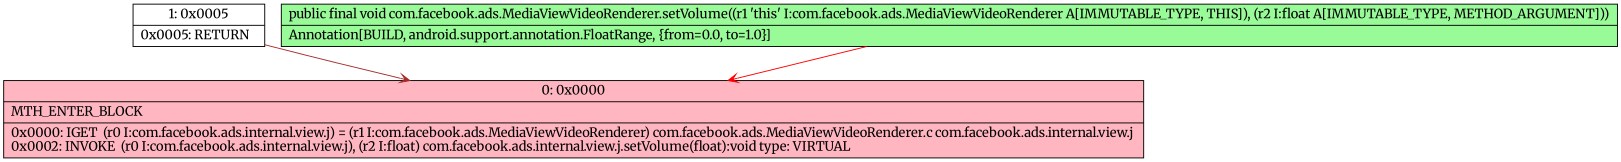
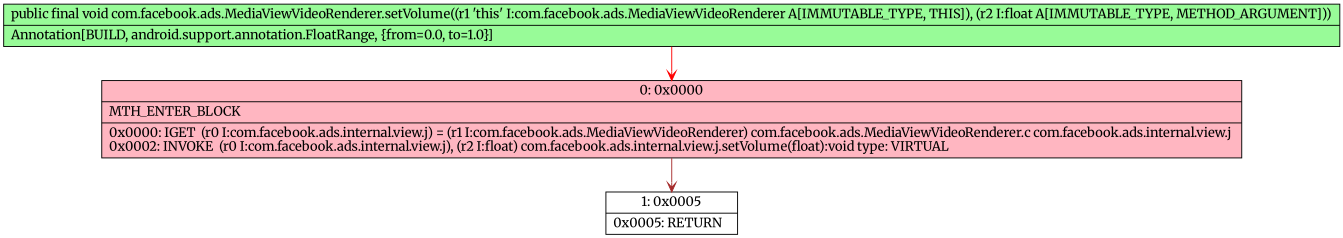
edge "1: 0x0005" -> "0: 0x0000": reversed
